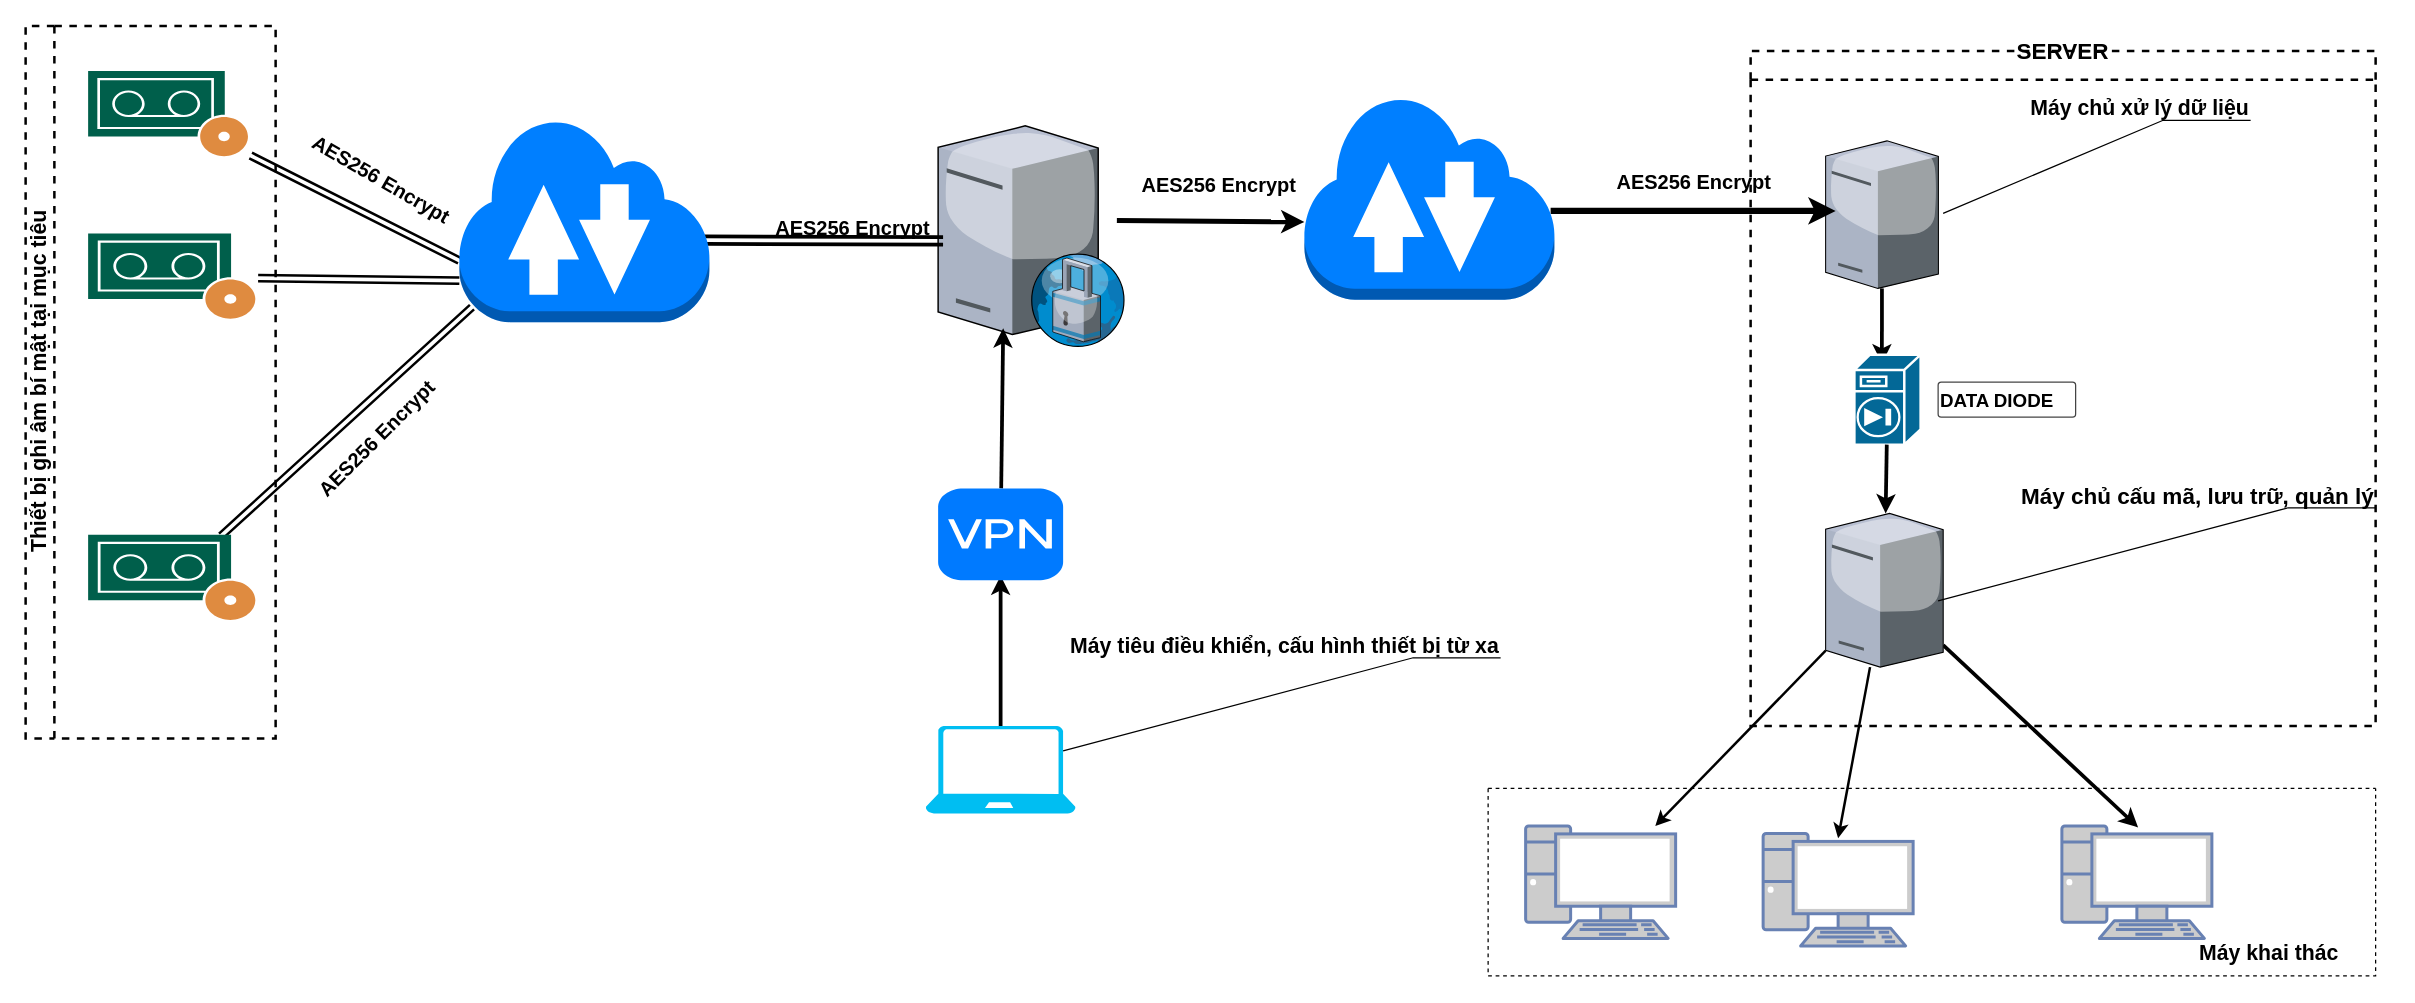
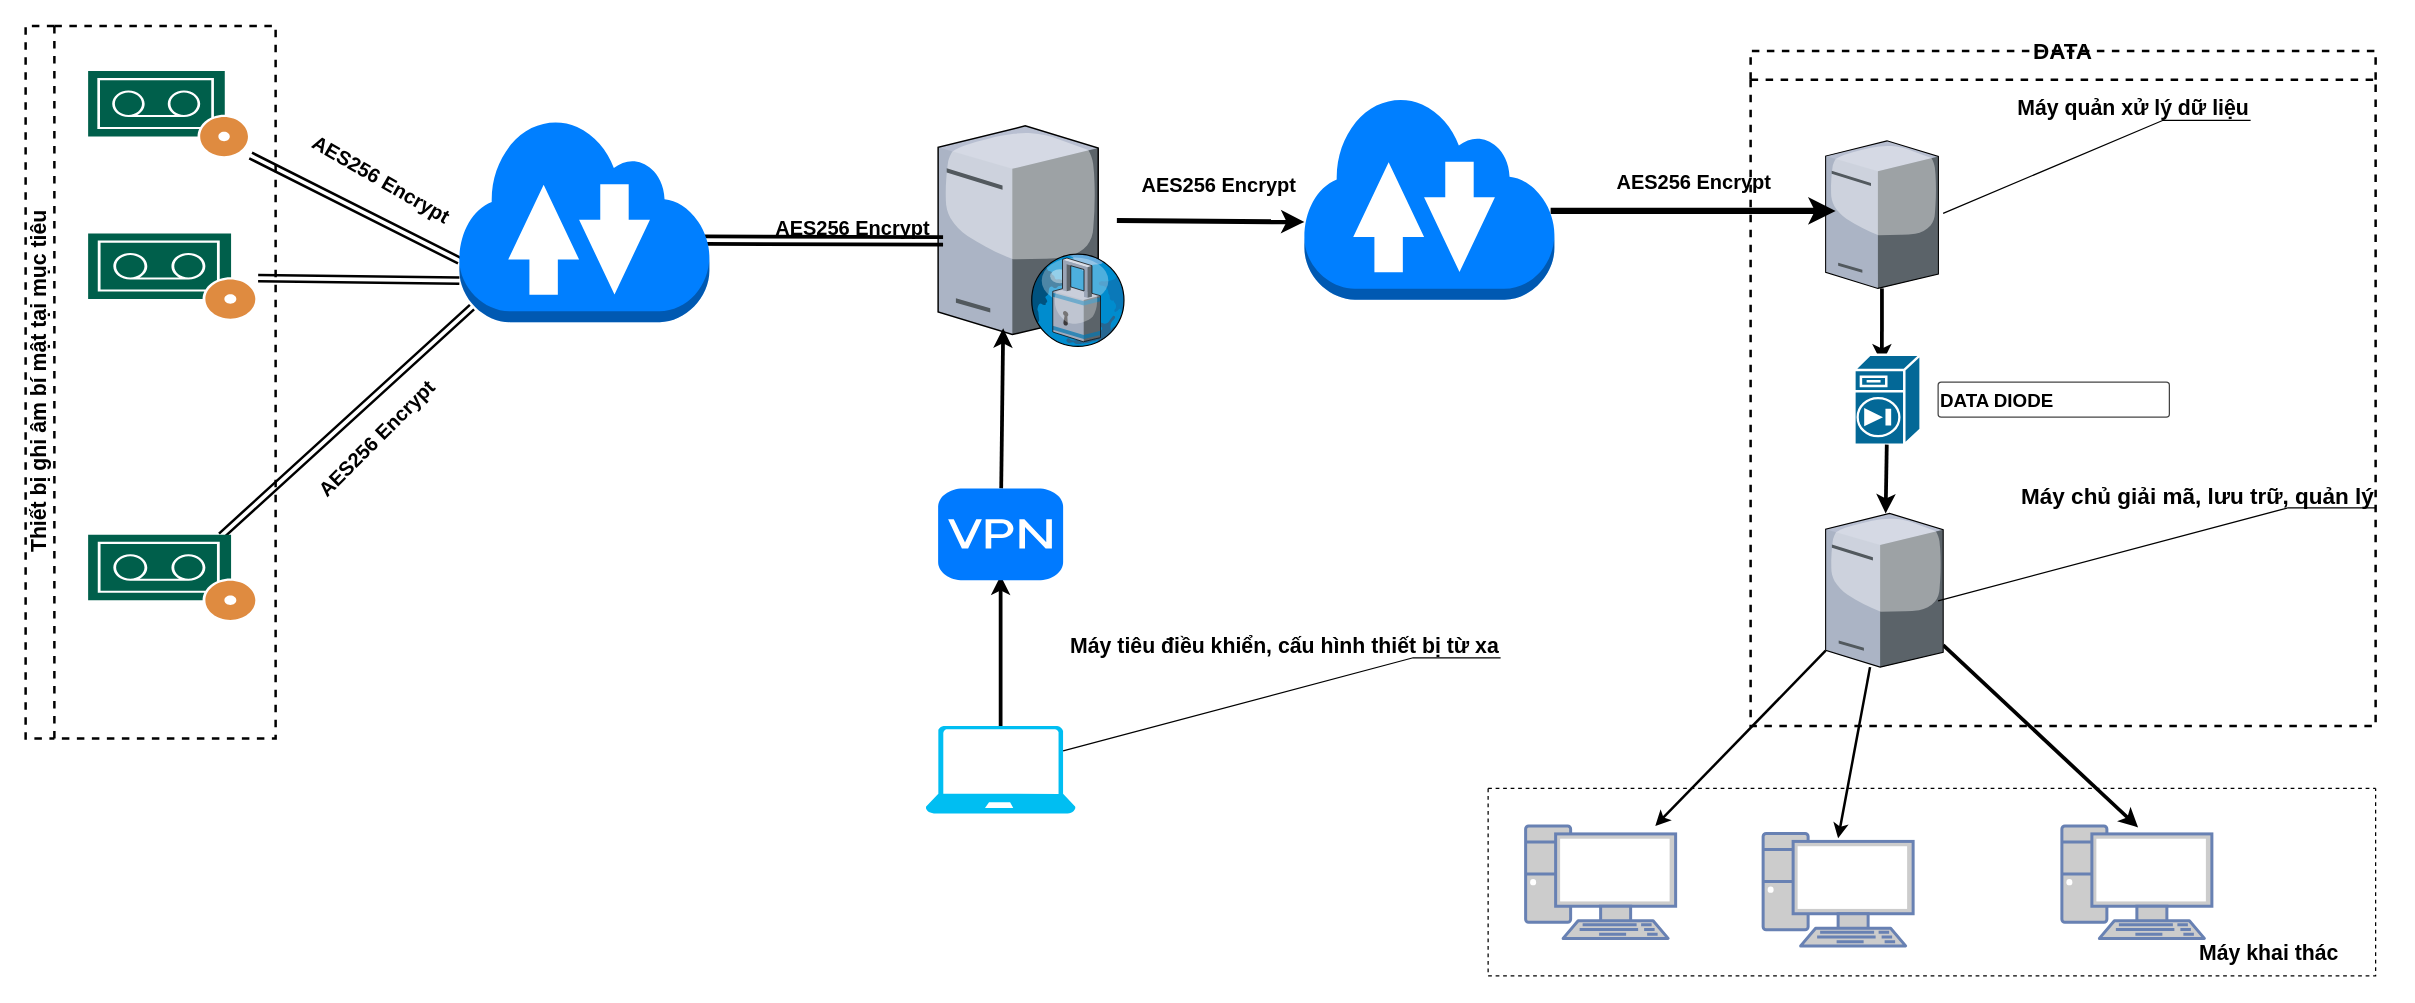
node "SERVER": label "SERVER" -> "DATA"
node "Máy chủ xử lý dữ liệu": label "Máy chủ xử lý dữ liệu" -> "Máy quản xử lý dữ liệu"
node "DATA DIODE": size 138x35 -> 231x35
node "Máy chủ cấu mã, lưu trữ, quản lý": label "Máy chủ cấu mã, lưu trữ, quản lý" -> "Máy chủ giải mã, lưu trữ, quản lý"
